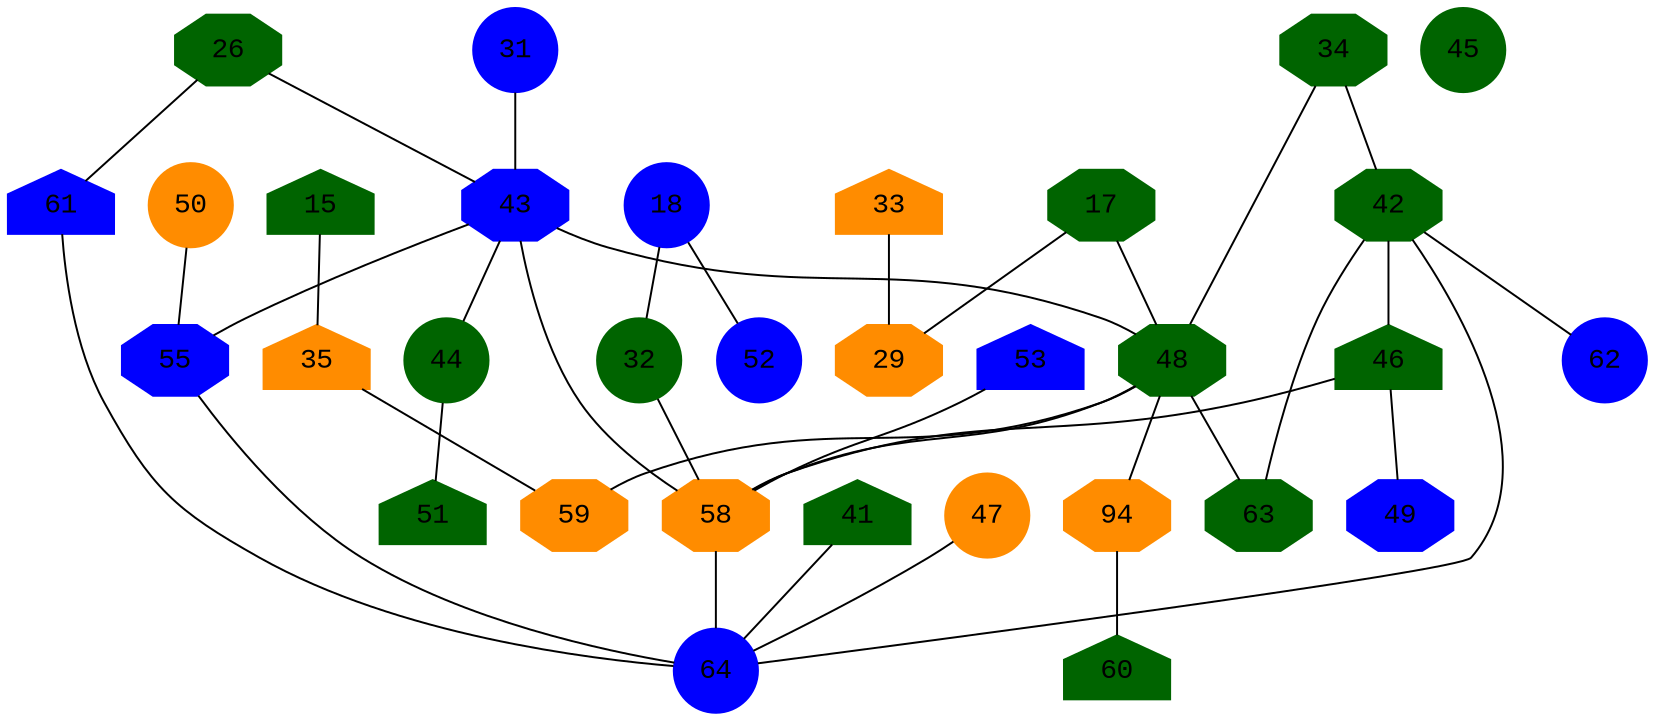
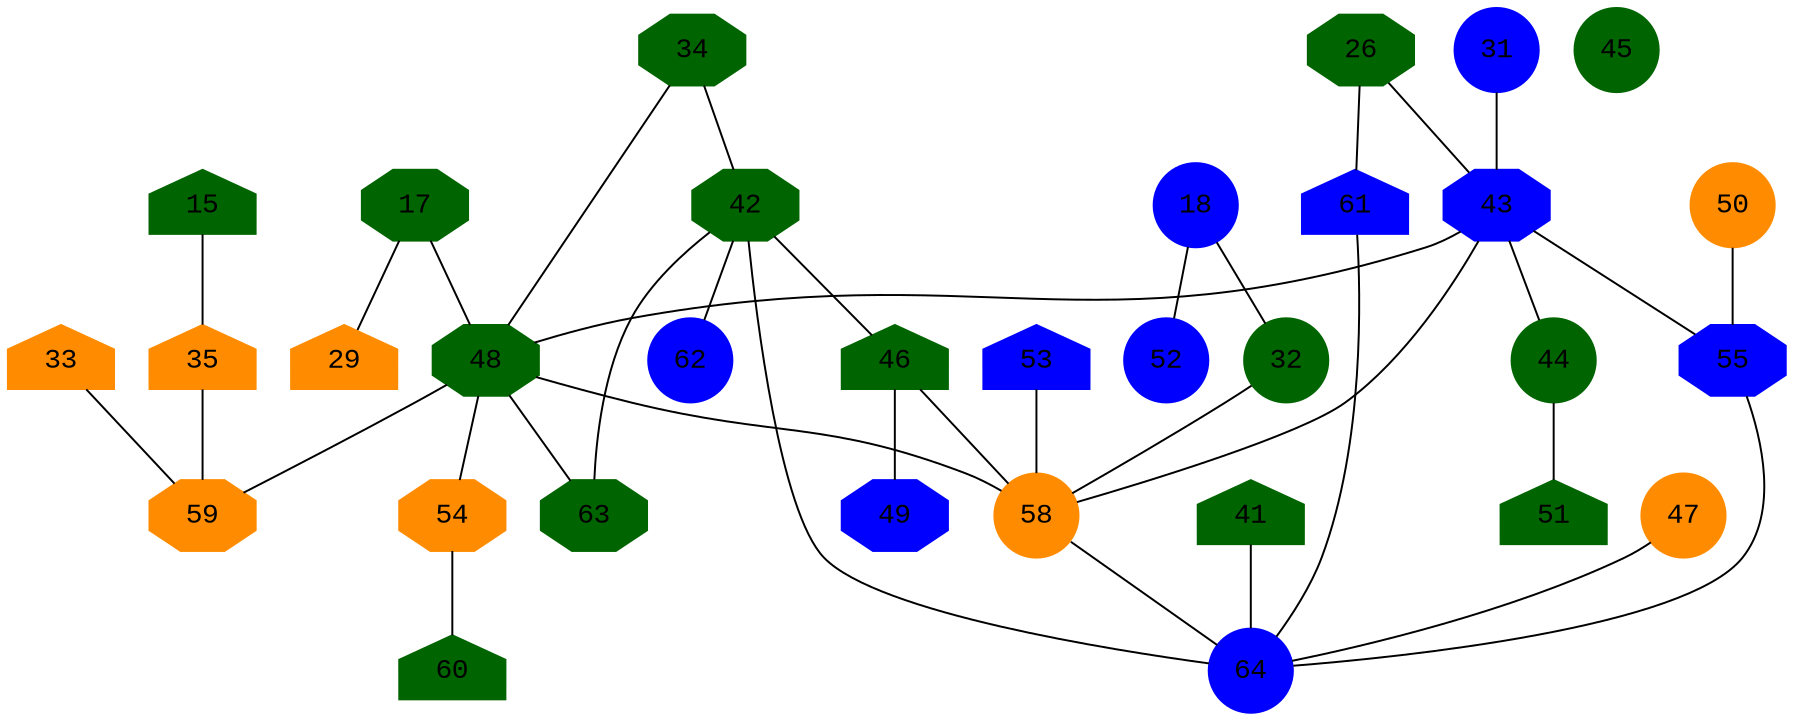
edge "33" -- "29": now "33" -- "59"
node "29": shape octagon -> house
node "58": shape octagon -> circle
node "94": label "94" -> "54"
